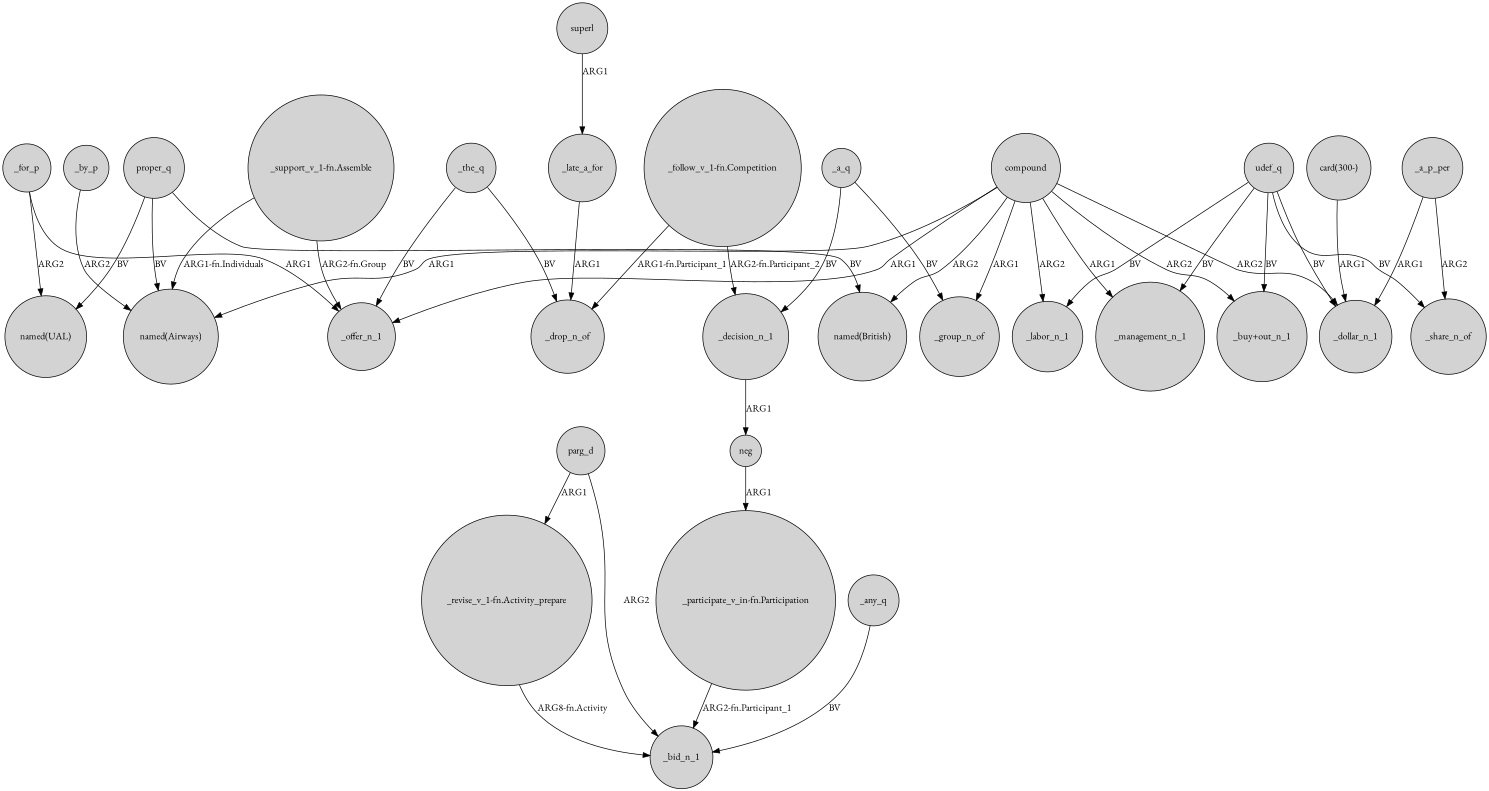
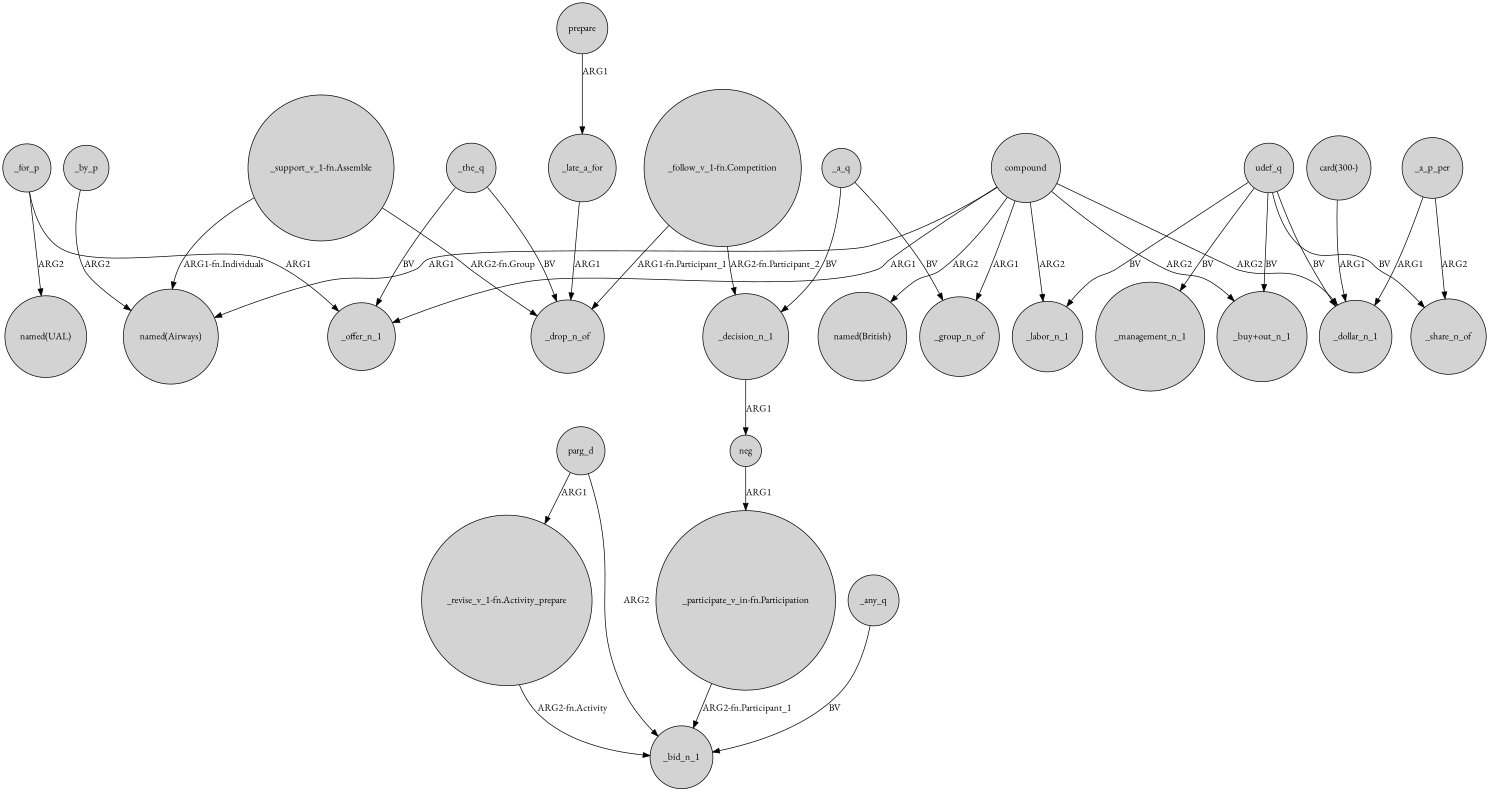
node "superl": label "superl" -> "prepare"
node "proper_q": removed
edge "compound" -> "_management_n_1": removed, label "ARG1"
edge "_support_v_1-fn.Assemble" -> "_offer_n_1": now "_support_v_1-fn.Assemble" -> "_drop_n_of"
edge "_revise_v_1-fn.Activity_prepare" -> "_bid_n_1": label "ARG8-fn.Activity" -> "ARG2-fn.Activity"
